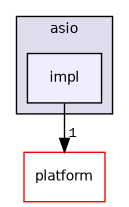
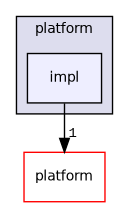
cluster "asio": label "asio" -> "platform"
